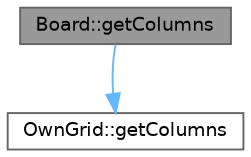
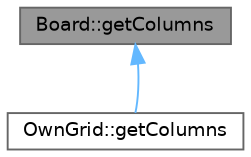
edge "Board::getColumns" -> "OwnGrid::getColumns": reversed
